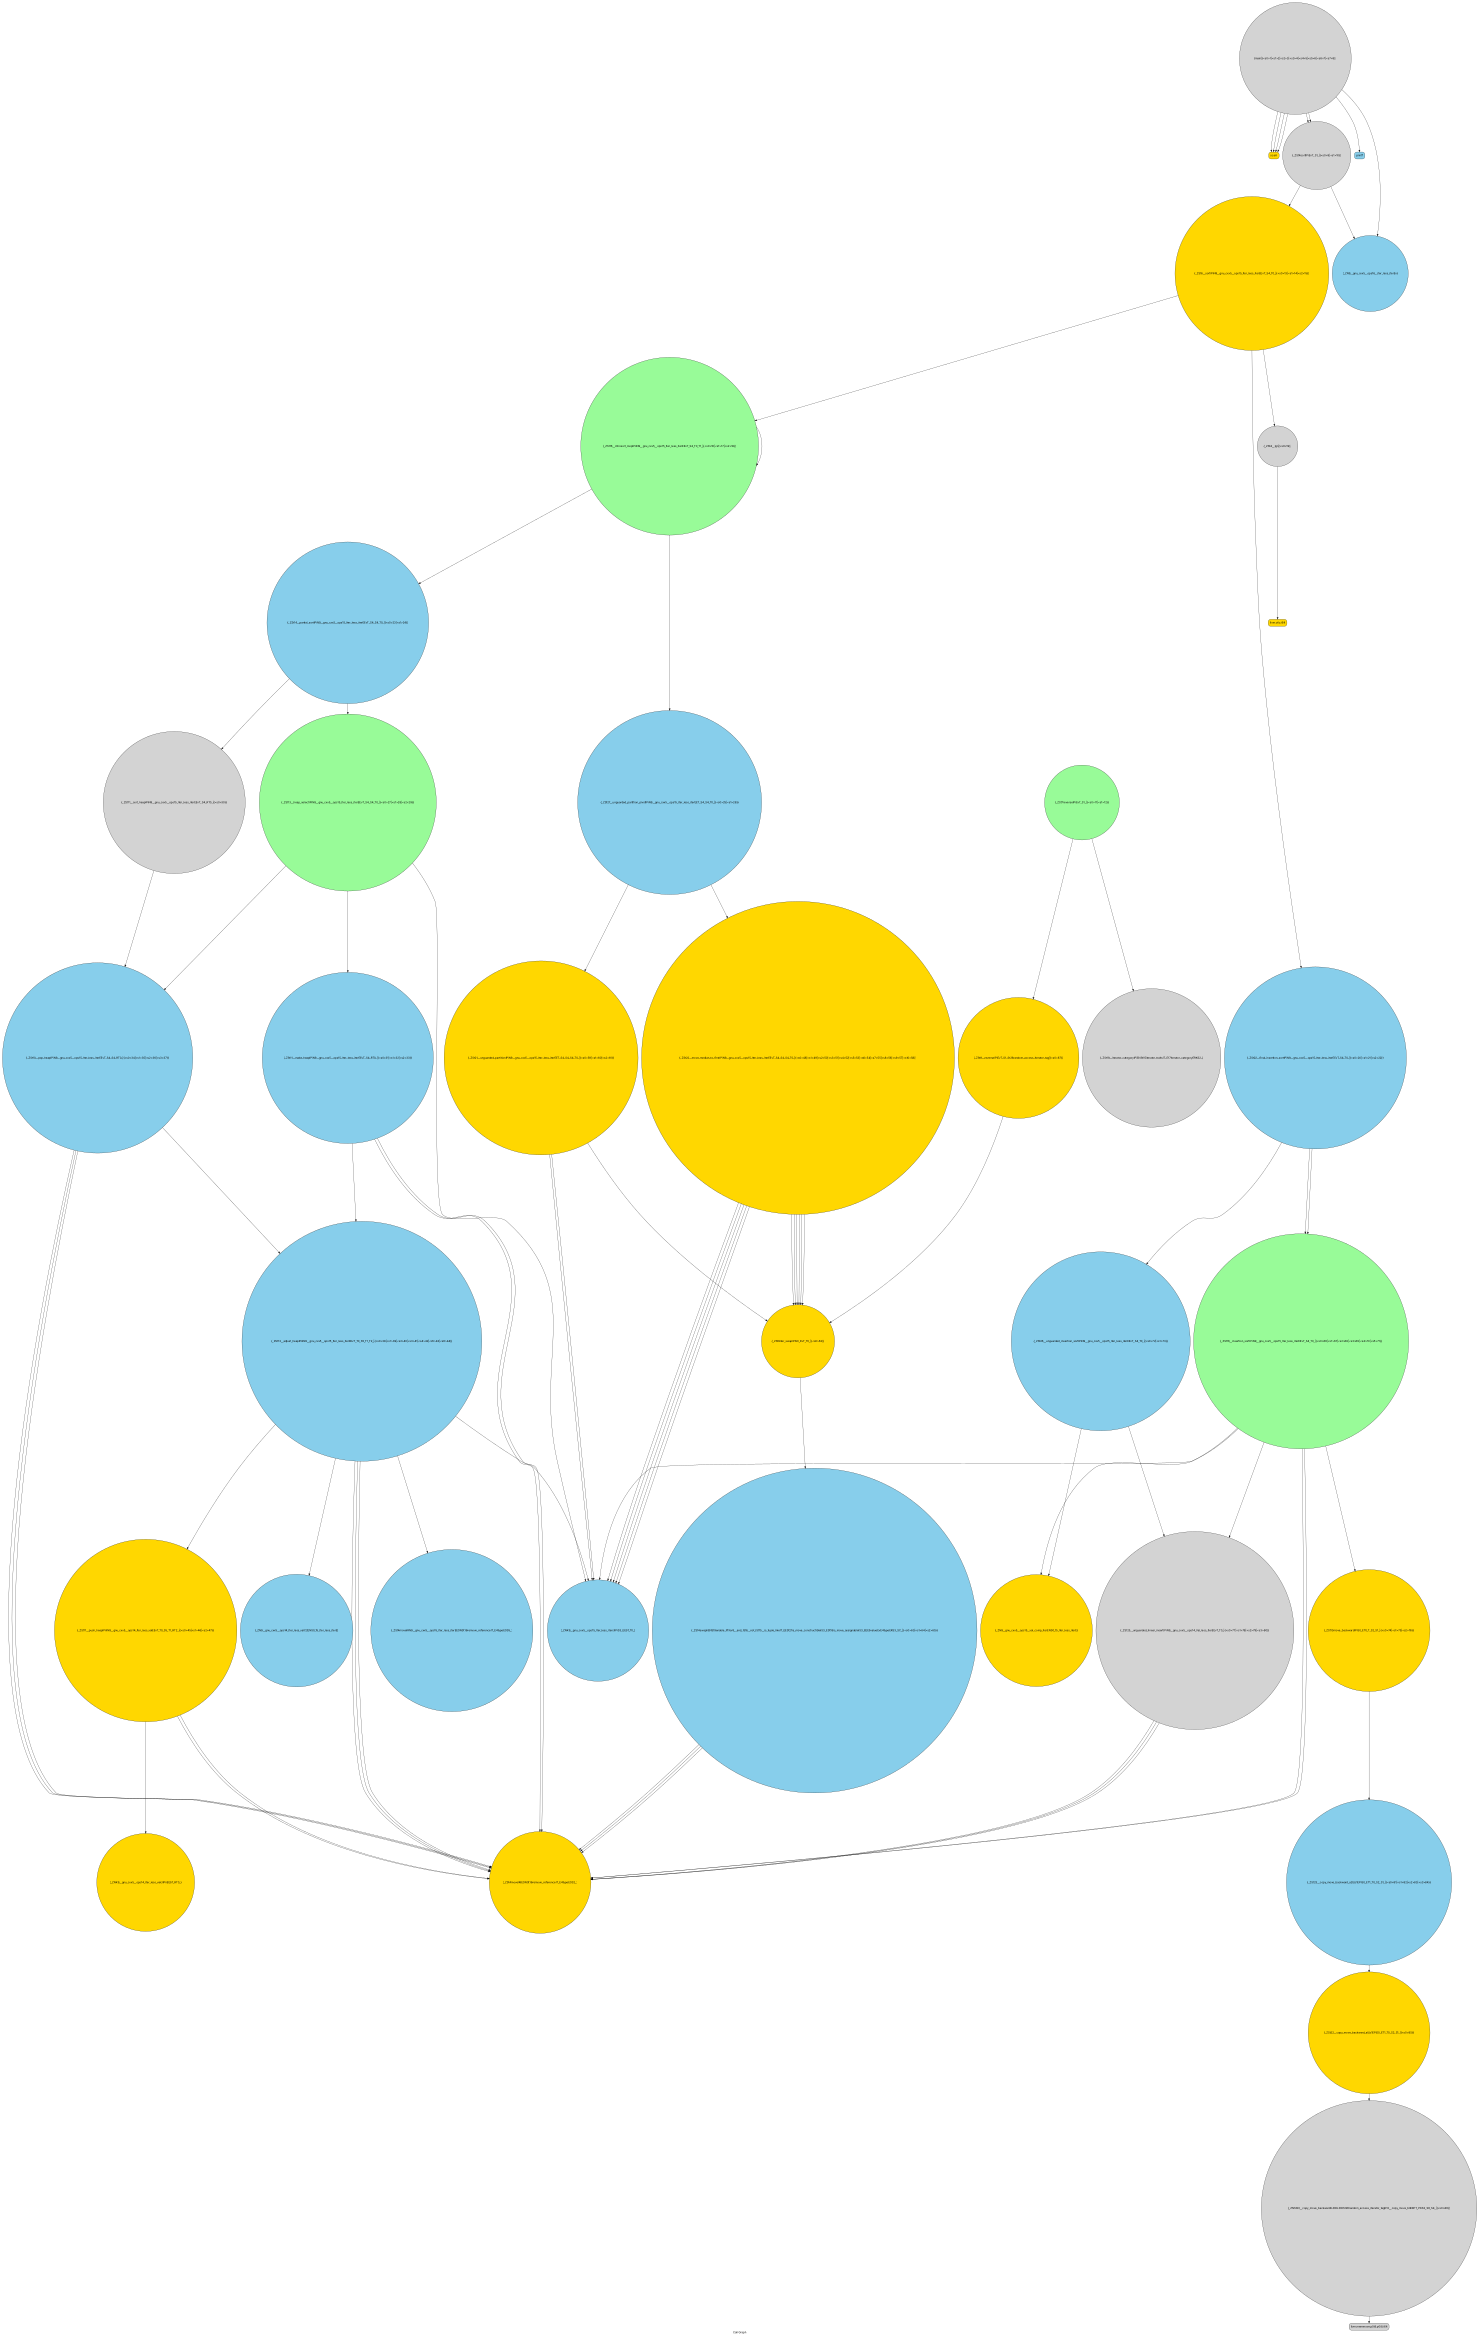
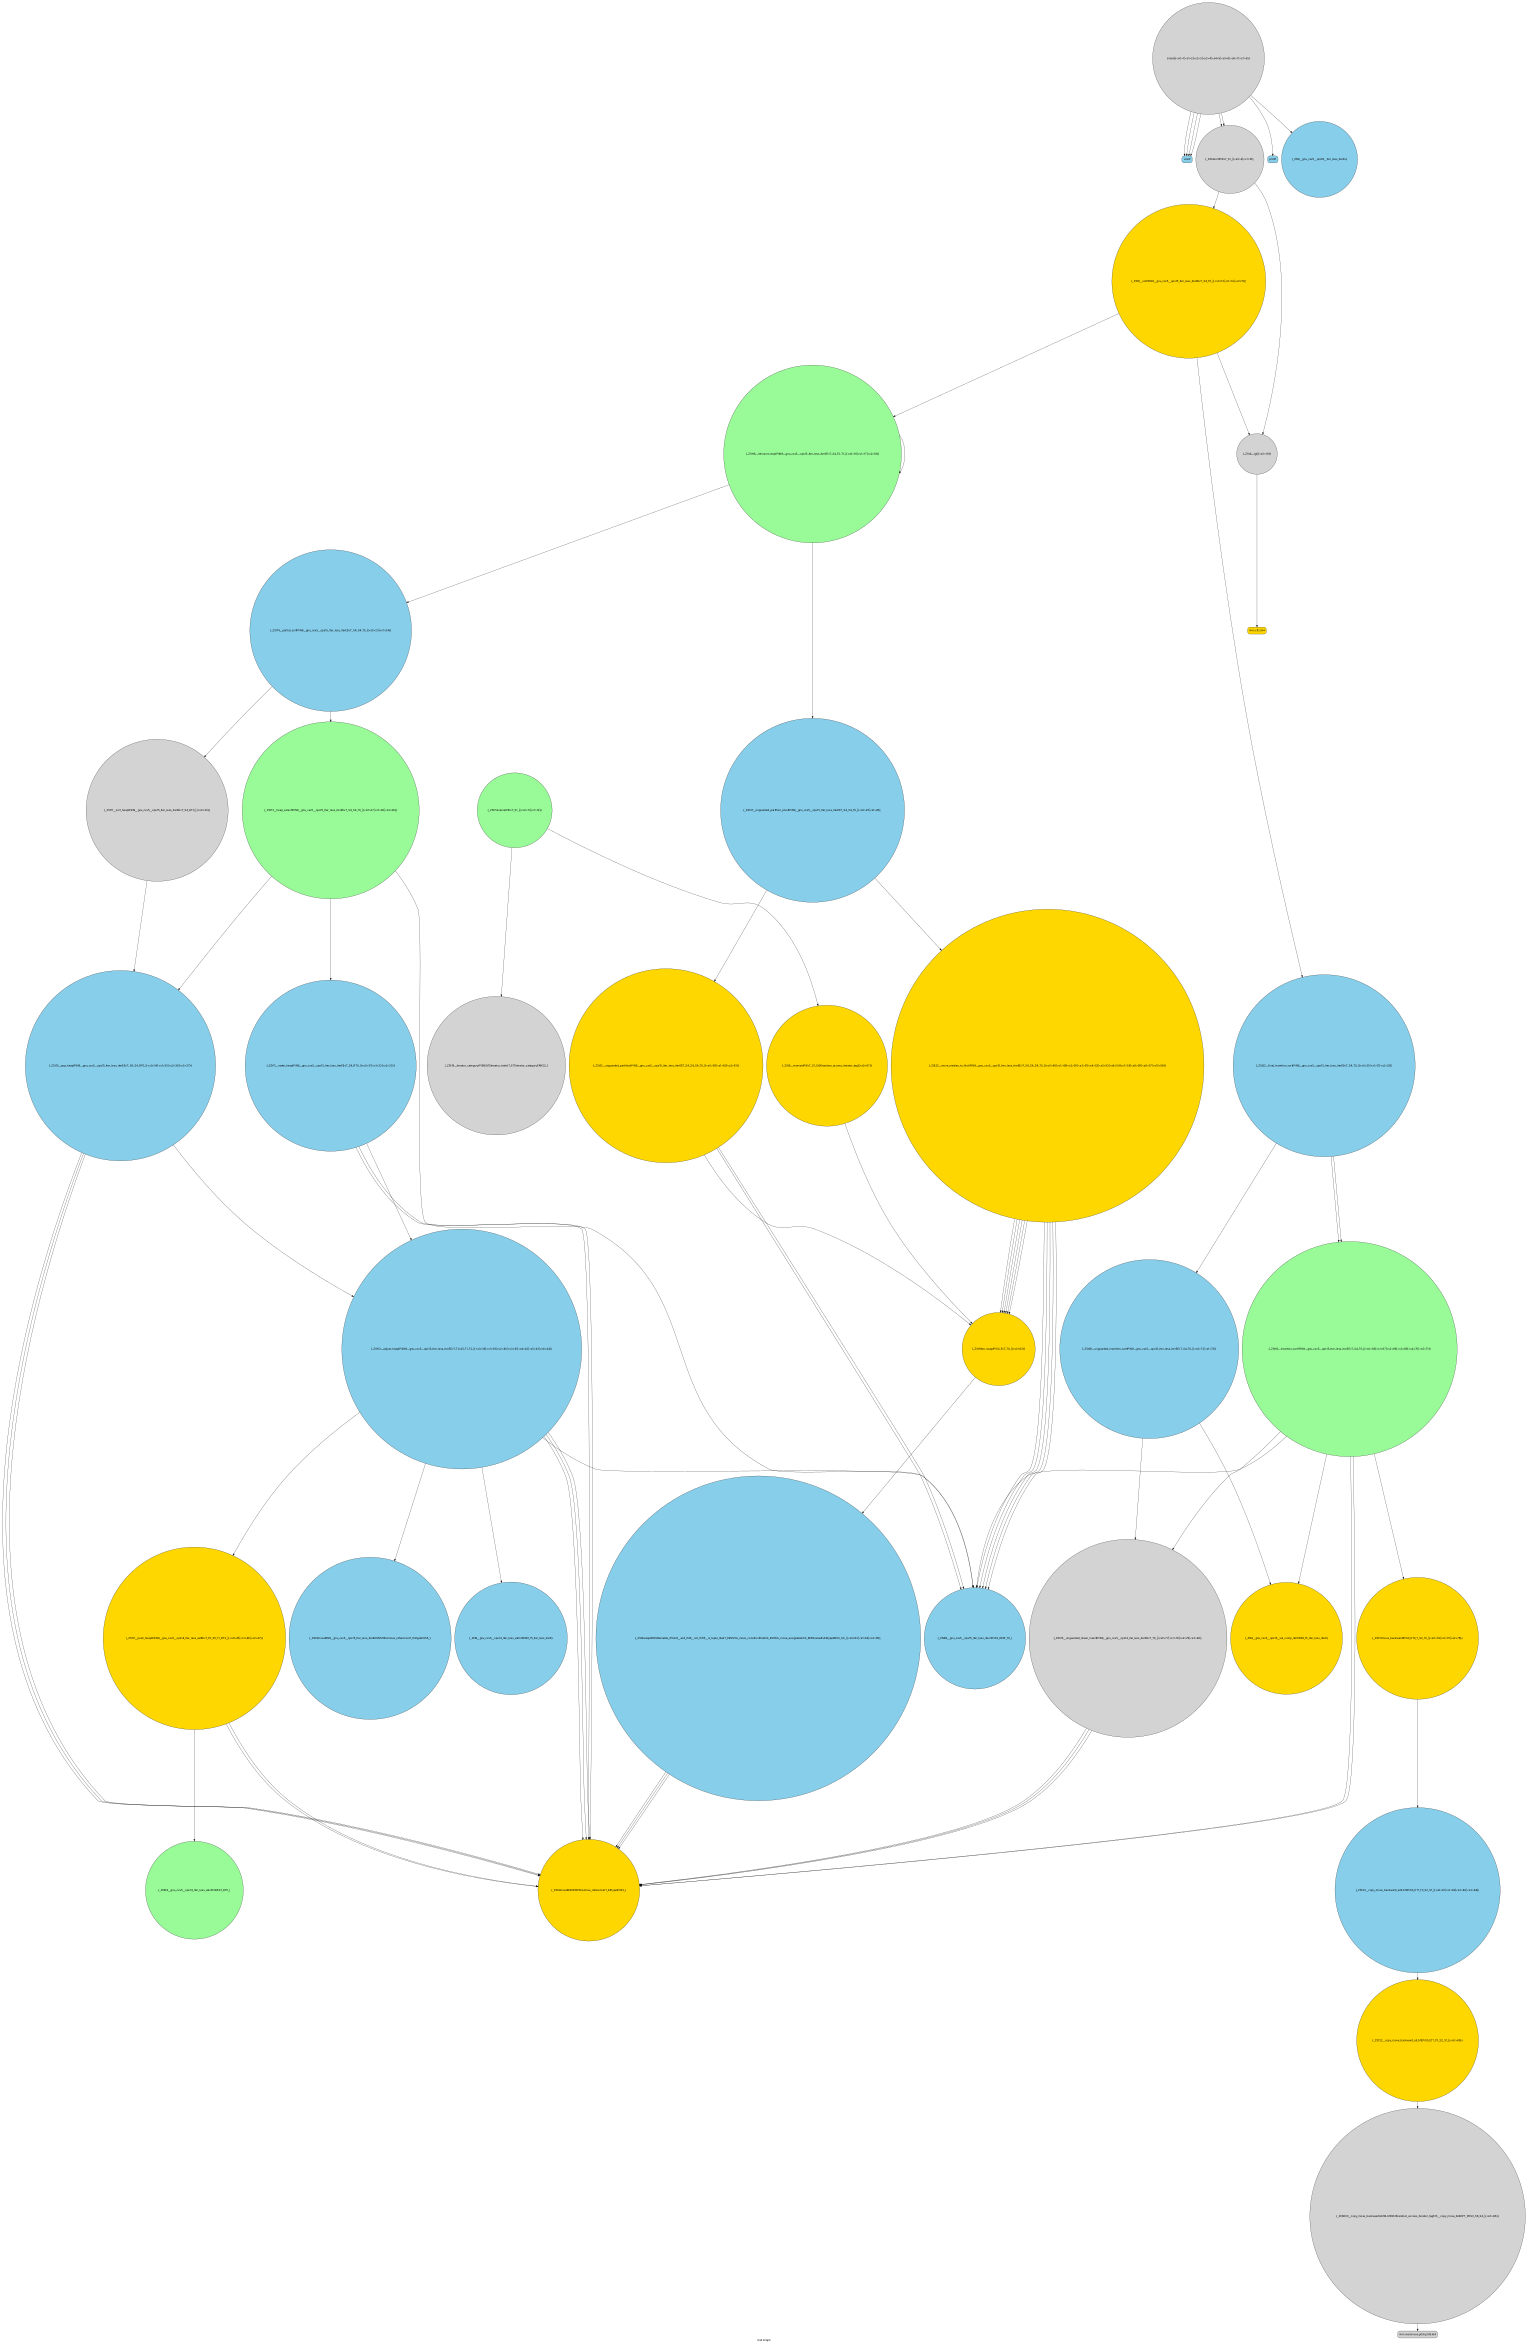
node "scanf": fillcolor gold -> skyblue
edge "{_ZSt4sortIPiEvT_S1_|{<s0>9|<s1>10}}" -> "{_ZN9__gnu_cxx5__ops16__iter_less_iterEv}": now "{_ZSt4sortIPiEvT_S1_|{<s0>9|<s1>10}}" -> "{_ZSt4__lgl|{<s0>19}}"
node "{_ZNK9__gnu_cxx5__ops14_Iter_less_valclIPiiEEbT_RT0_}": fillcolor gold -> palegreen
